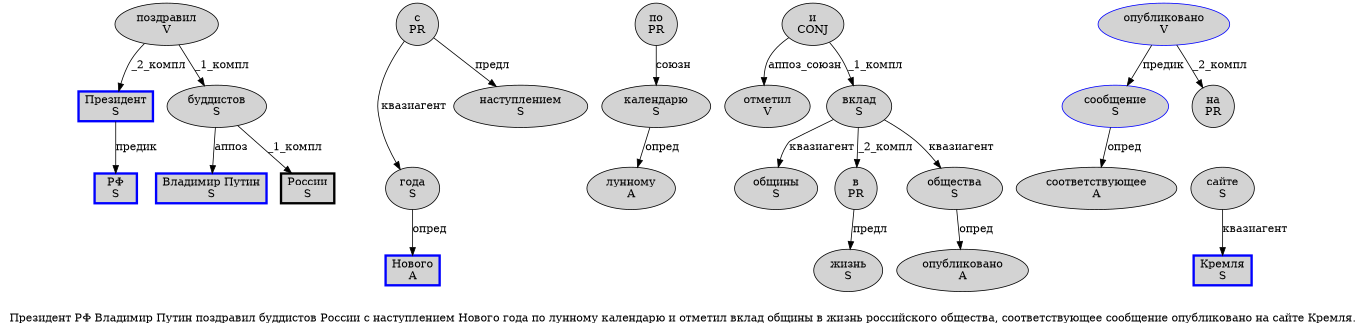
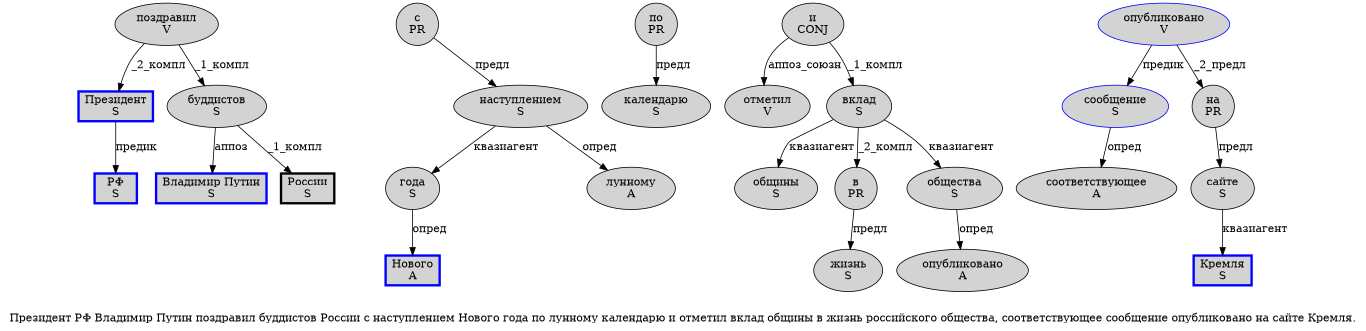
edge "по PR" -> "календарю S": label "союзн" -> "предл"
edge "опубликовано V" -> "на PR": label "_2_компл" -> "_2_предл"
edge "с PR" -> "года S": now "наступлением S" -> "года S"
edge "календарю S" -> "лунному A": now "наступлением S" -> "лунному A"
edge "на PR" -> "сайте S": added, label "предл"
